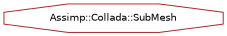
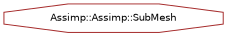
node "Assimp::Collada::SubMesh": label "Assimp::Collada::SubMesh" -> "Assimp::Assimp::SubMesh"
